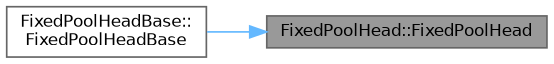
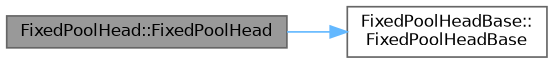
edge "FixedPoolHeadBase:: FixedPoolHeadBase" -> "FixedPoolHead::FixedPoolHead": reversed
